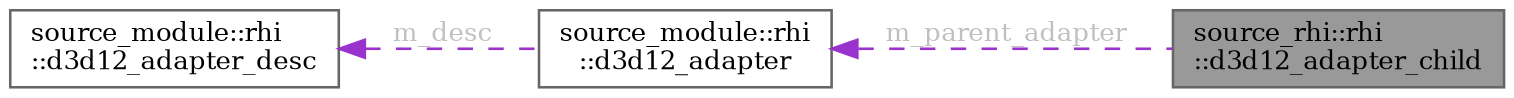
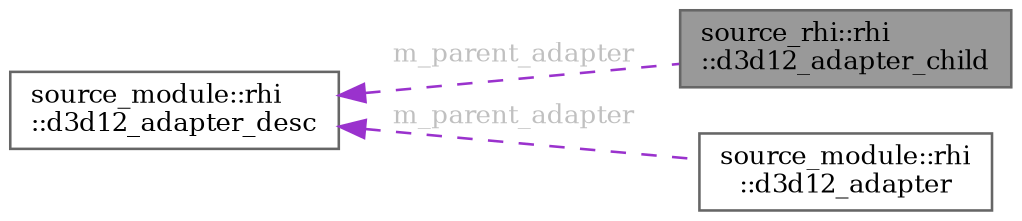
edge "source_module::rhi ::d3d12_adapter" -> "source_module::rhi ::d3d12_adapter_desc": label " m_desc" -> " m_parent_adapter"
edge "source_rhi::rhi ::d3d12_adapter_child" -> "source_module::rhi ::d3d12_adapter": now "source_rhi::rhi ::d3d12_adapter_child" -> "source_module::rhi ::d3d12_adapter_desc"
